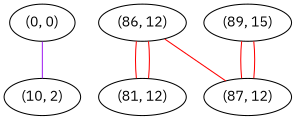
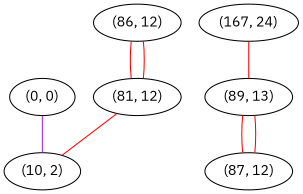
node "(89, 15)": label "(89, 15)" -> "(89, 13)"
node "(167, 24)": added
edge "(86, 12)" -- "(87, 12)": removed
edge "(81, 12)" -- "(10, 2)": added
